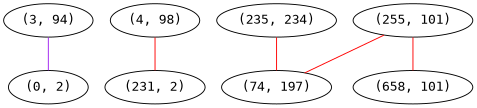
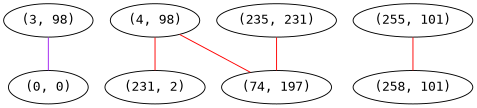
node "(3, 94)": label "(3, 94)" -> "(3, 98)"
node "(235, 234)": label "(235, 234)" -> "(235, 231)"
edge "(255, 101)" -- "(74, 197)": now "(4, 98)" -- "(74, 197)"
node "(0, 2)": label "(0, 2)" -> "(0, 0)"
node "(658, 101)": label "(658, 101)" -> "(258, 101)"
